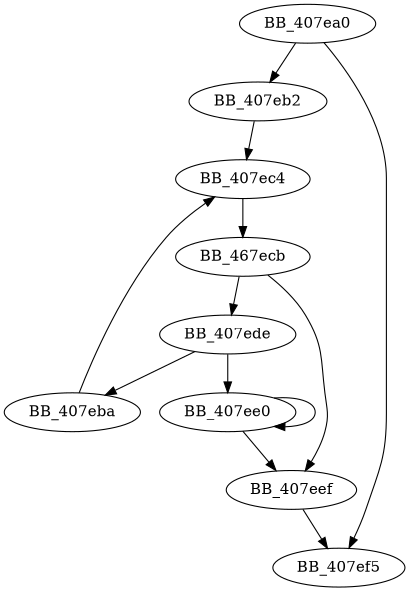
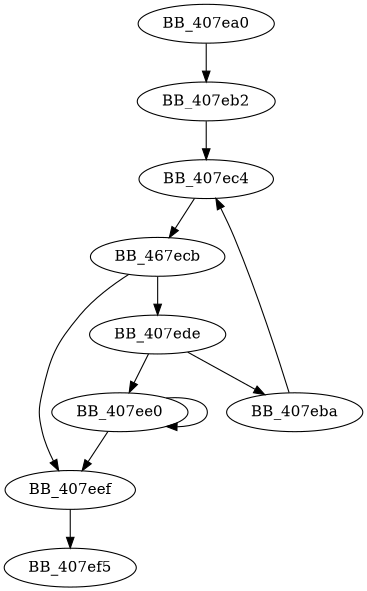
edge "BB_407ea0" -> "BB_407ef5": removed
